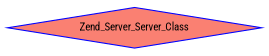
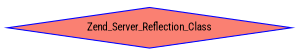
node "Zend_Server_Server_Class": label "Zend_Server_Server_Class" -> "Zend_Server_Reflection_Class"
